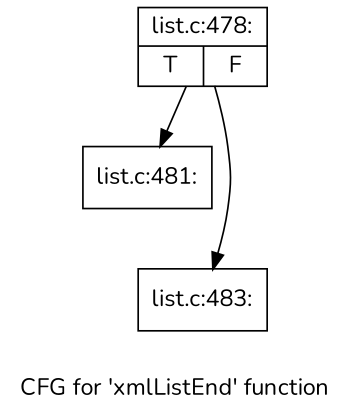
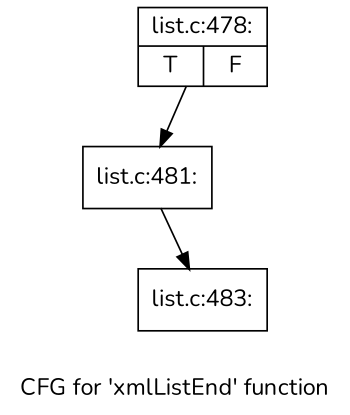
edge "list.c:478:" -> "list.c:483:": now "list.c:481:" -> "list.c:483:"
